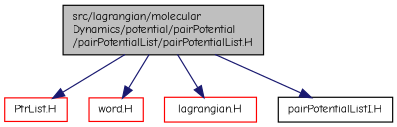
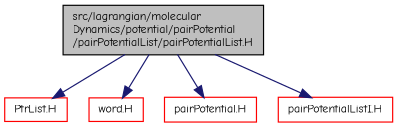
node "lagrangian.H": label "lagrangian.H" -> "pairPotential.H"
node "pairPotentialListI.H": color black -> red
